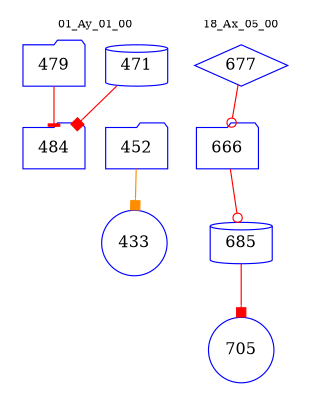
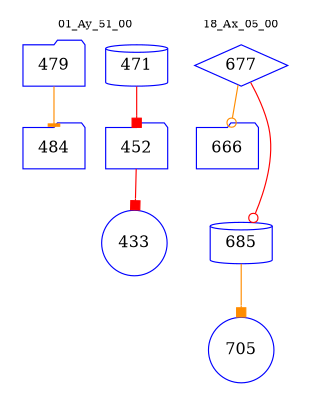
cluster "01_Ay_01_00": label "01_Ay_01_00" -> "01_Ay_51_00"
edge "677" -> "666": color red -> darkorange
edge "471" -> "484": now "471" -> "452"
edge "479" -> "484": color red -> darkorange
edge "452" -> "433": color darkorange -> red
edge "666" -> "685": now "677" -> "685"
edge "685" -> "705": color red -> darkorange
